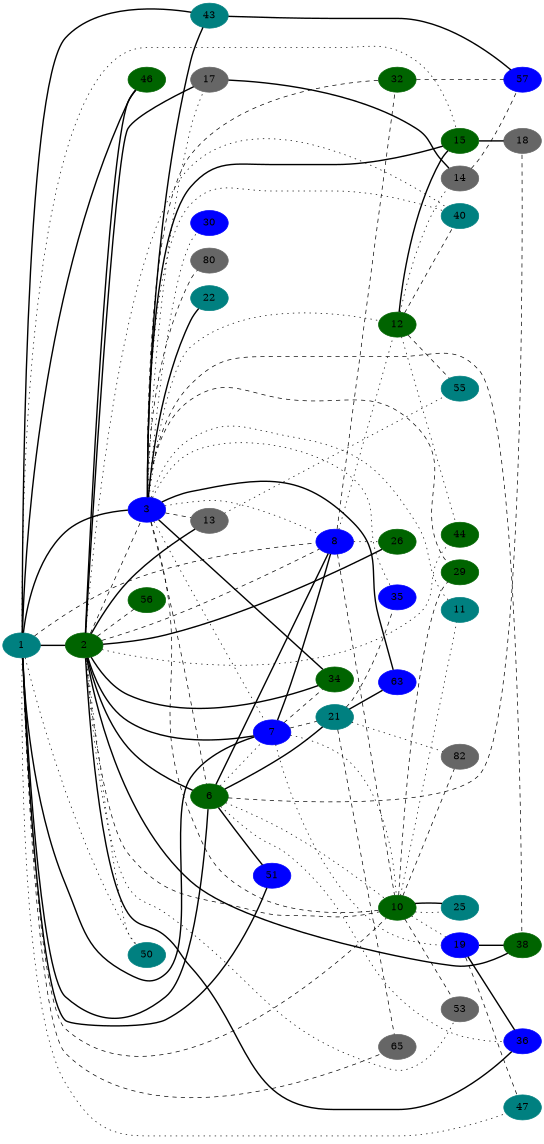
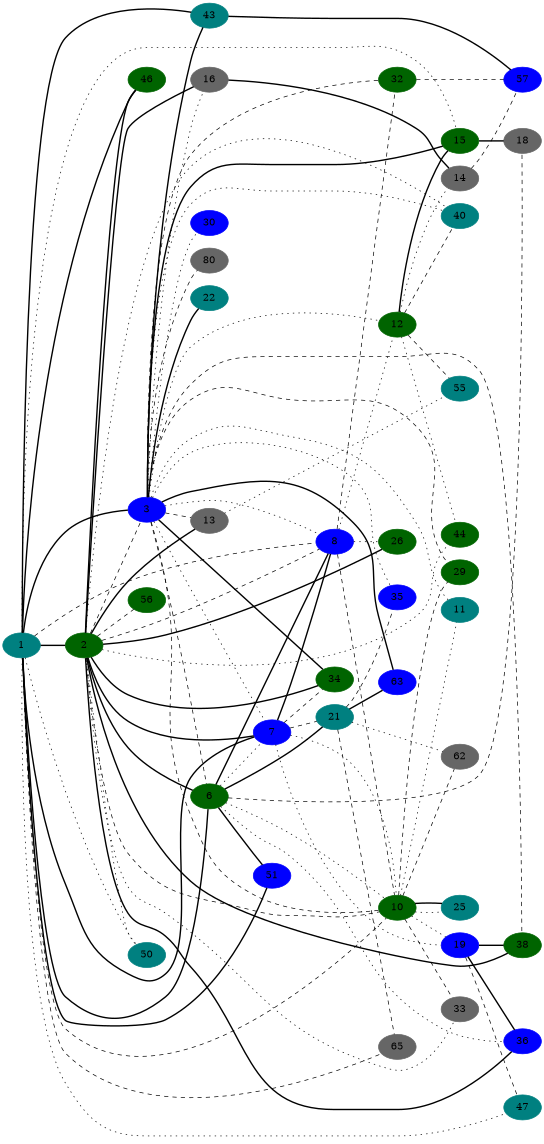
node "17": label "17" -> "16"
node "82": label "82" -> "62"
node "53": label "53" -> "33"
